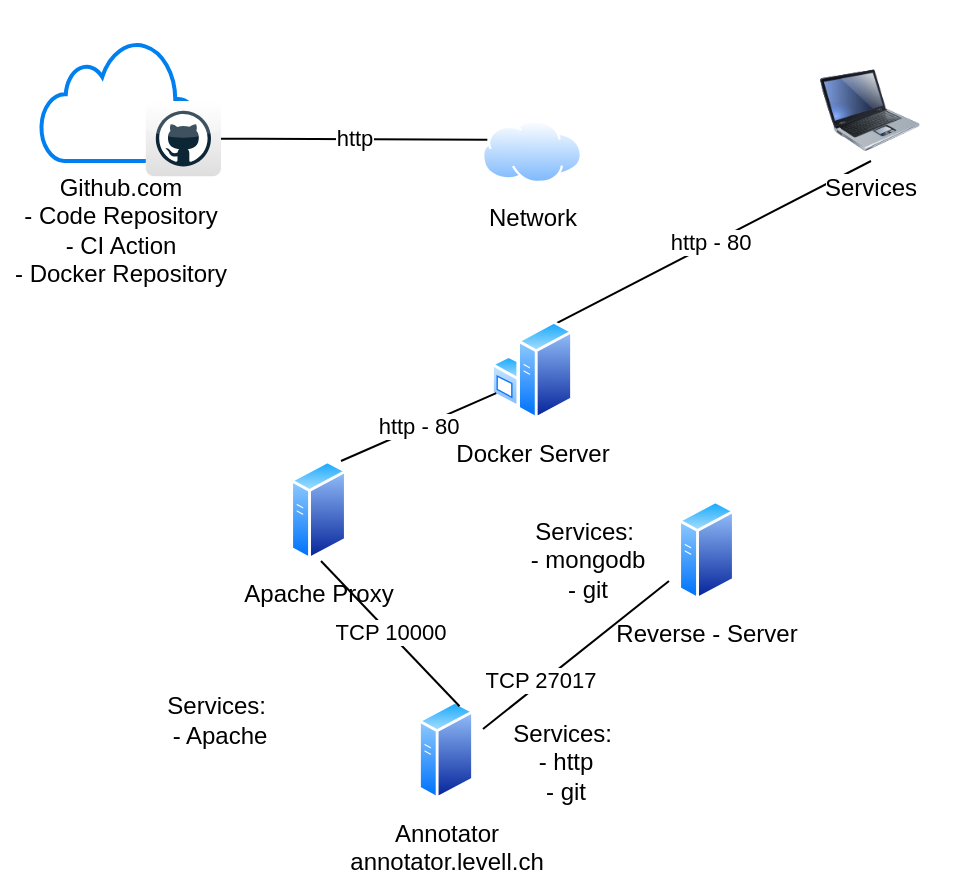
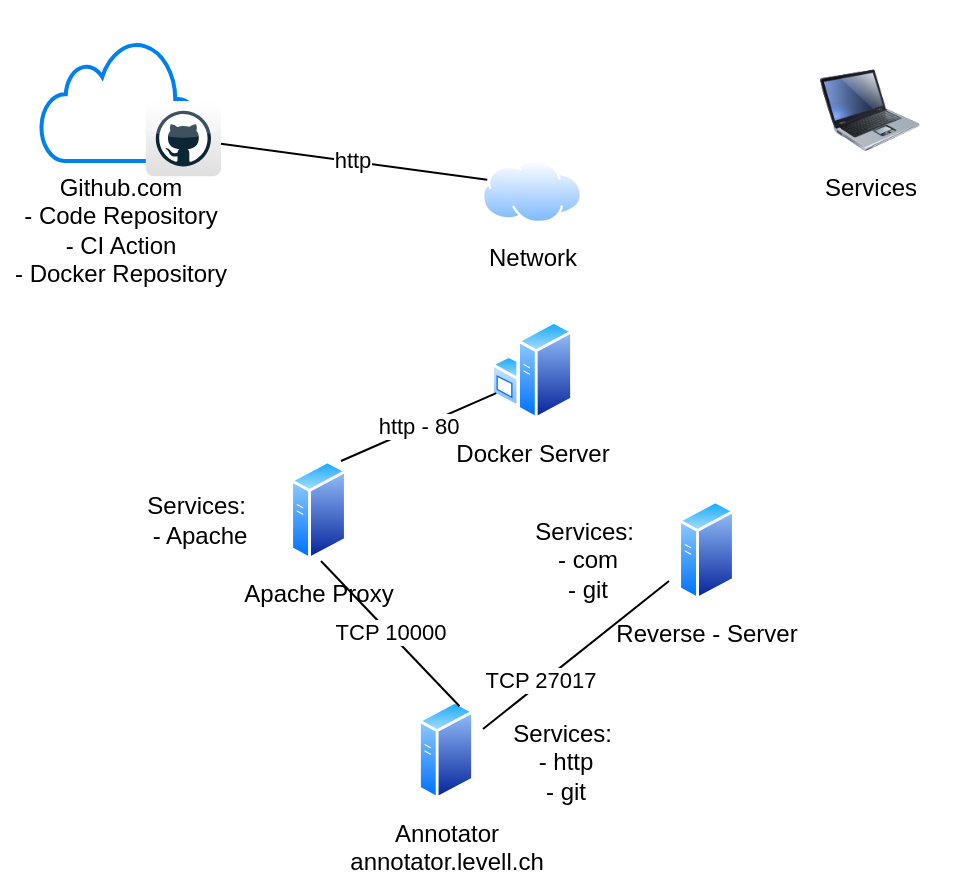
node "Network": moved (533, 153) -> (533, 193)
edge "Services" -- "Docker Server": removed, label "http - 80"
node "Services: - mongodb - git": label "Services: - mongodb - git" -> "Services: - com - git"
node "Services: - Apache": moved (221, 721) -> (201, 521)
